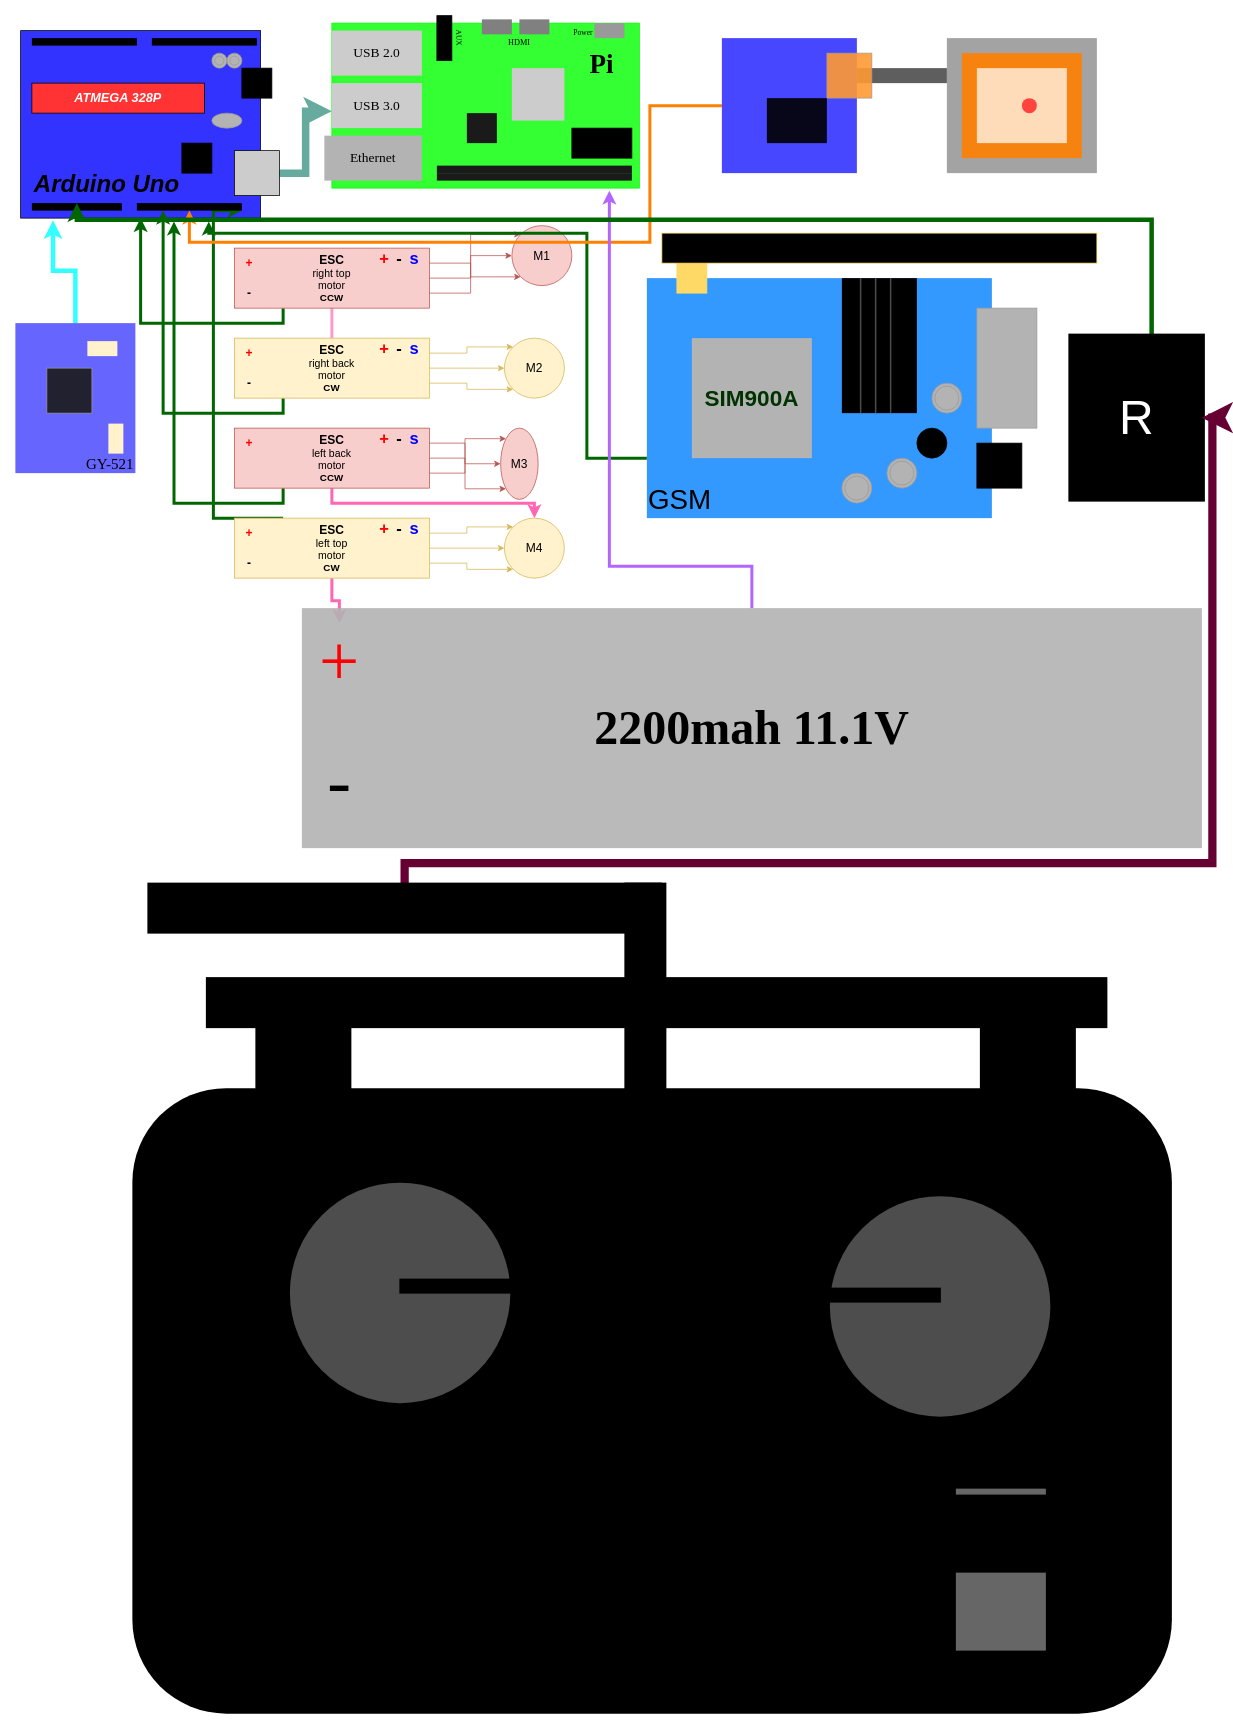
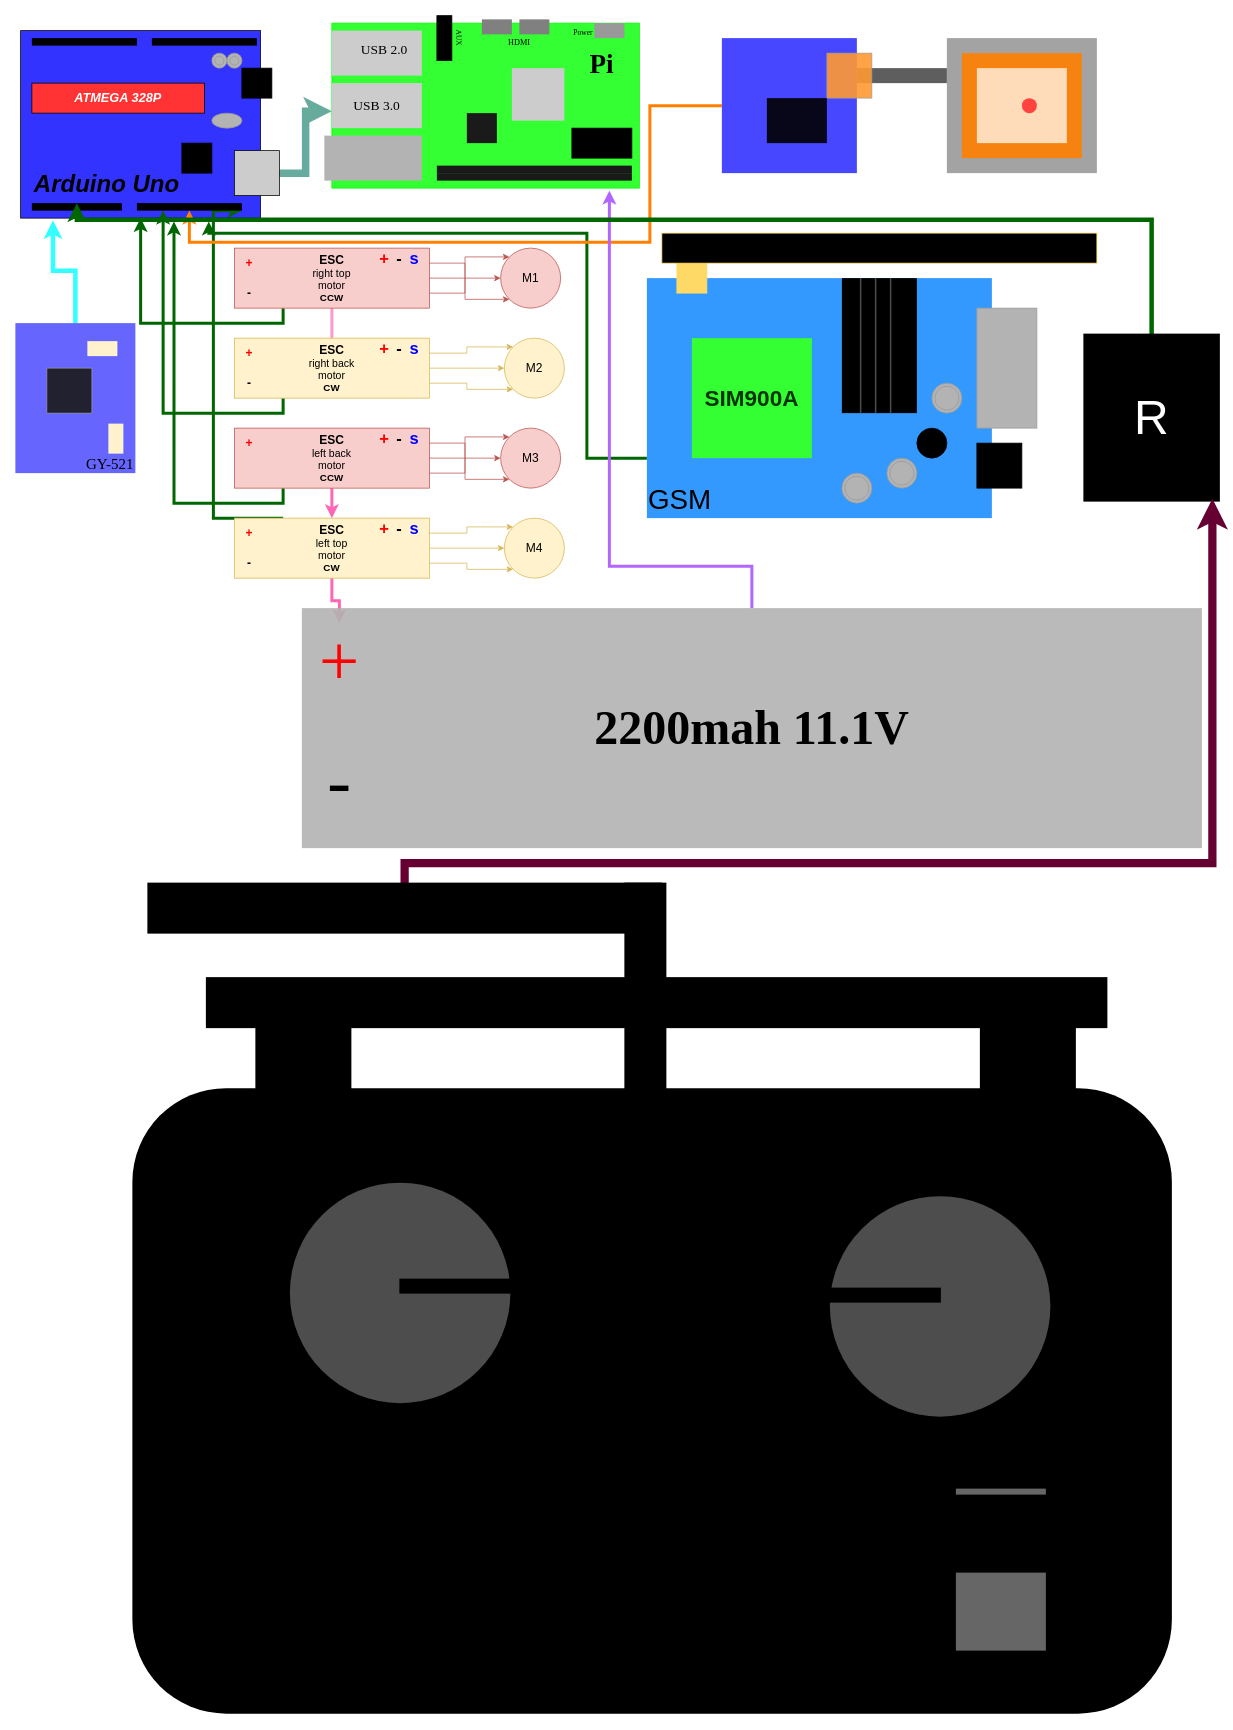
node "USB 2.0": moved (377, 53) -> (384, 49)
node "Ethernet": removed
node "M1": moved (542, 255) -> (531, 278)
node "SIM900A": fillcolor #b3b3b3 -> #33ff33
node "R": moved (1137, 417) -> (1152, 417)
node "M3": size 38x71 -> 60x60
edge "ESC left back motor CCW" -> "M4": now "ESC left back motor CCW" -> "ESC left top motor CW"
